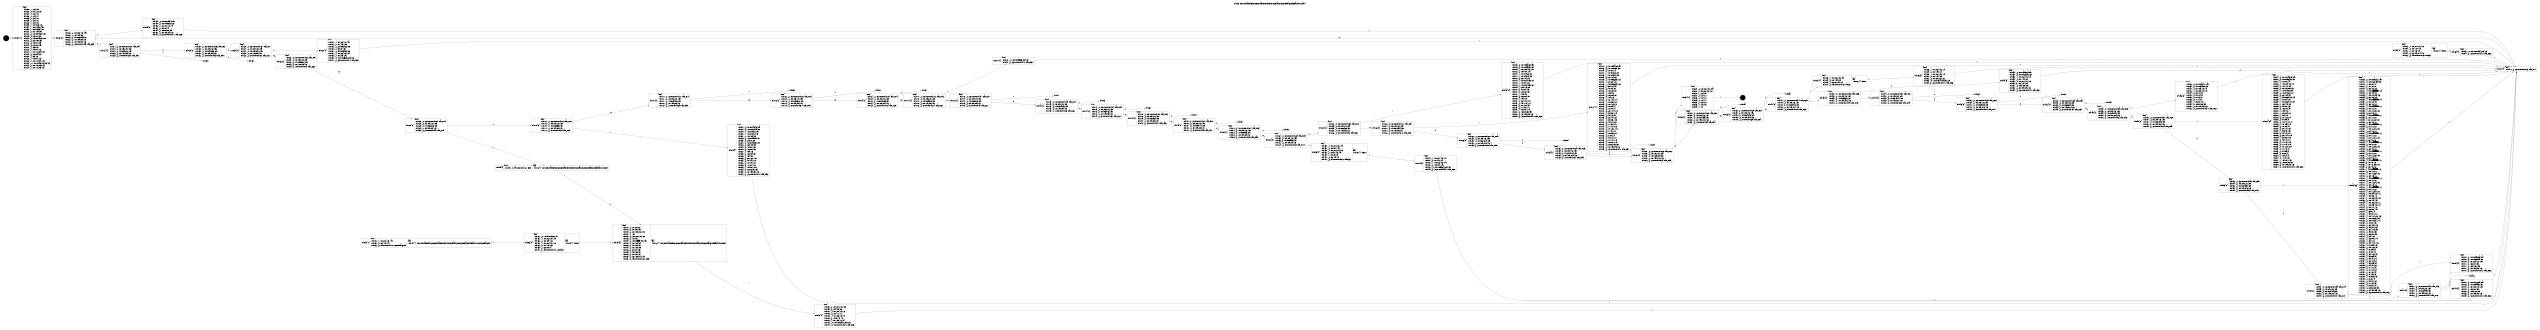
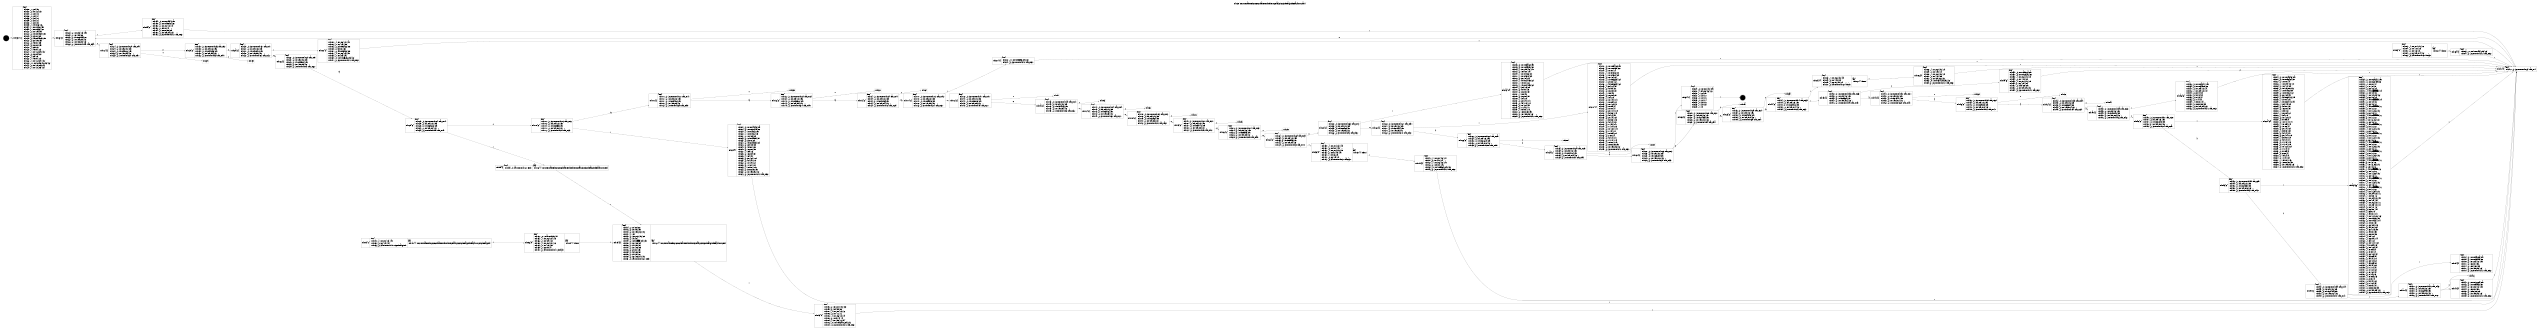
edge "0x401a10 [28]" -> "0x401d04 [30]": now "0x401a10 [28]" -> "0x401d40 [30]"
